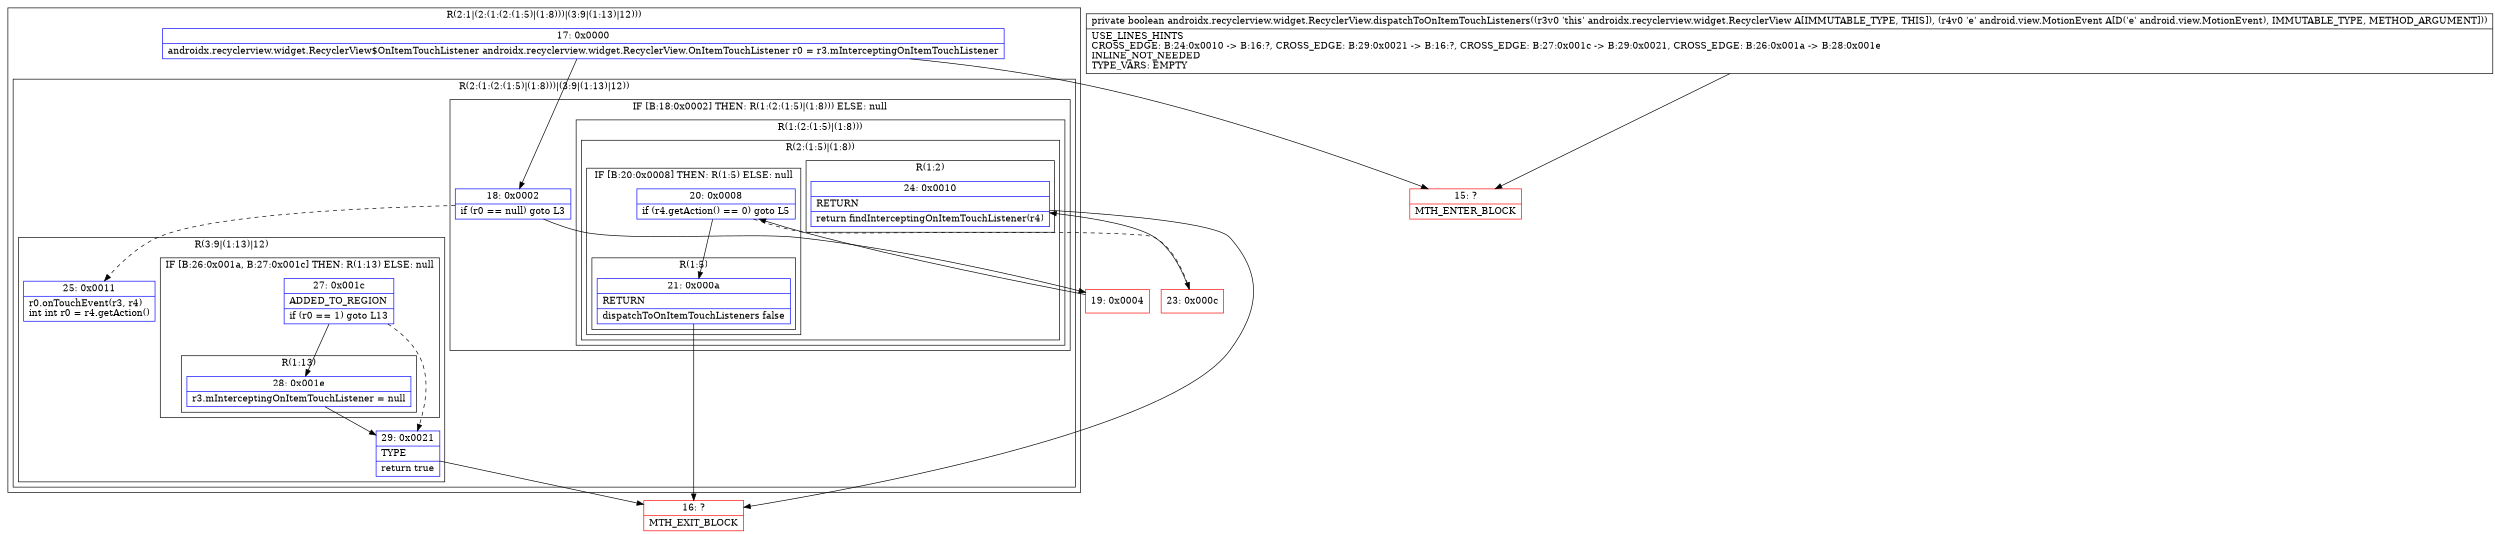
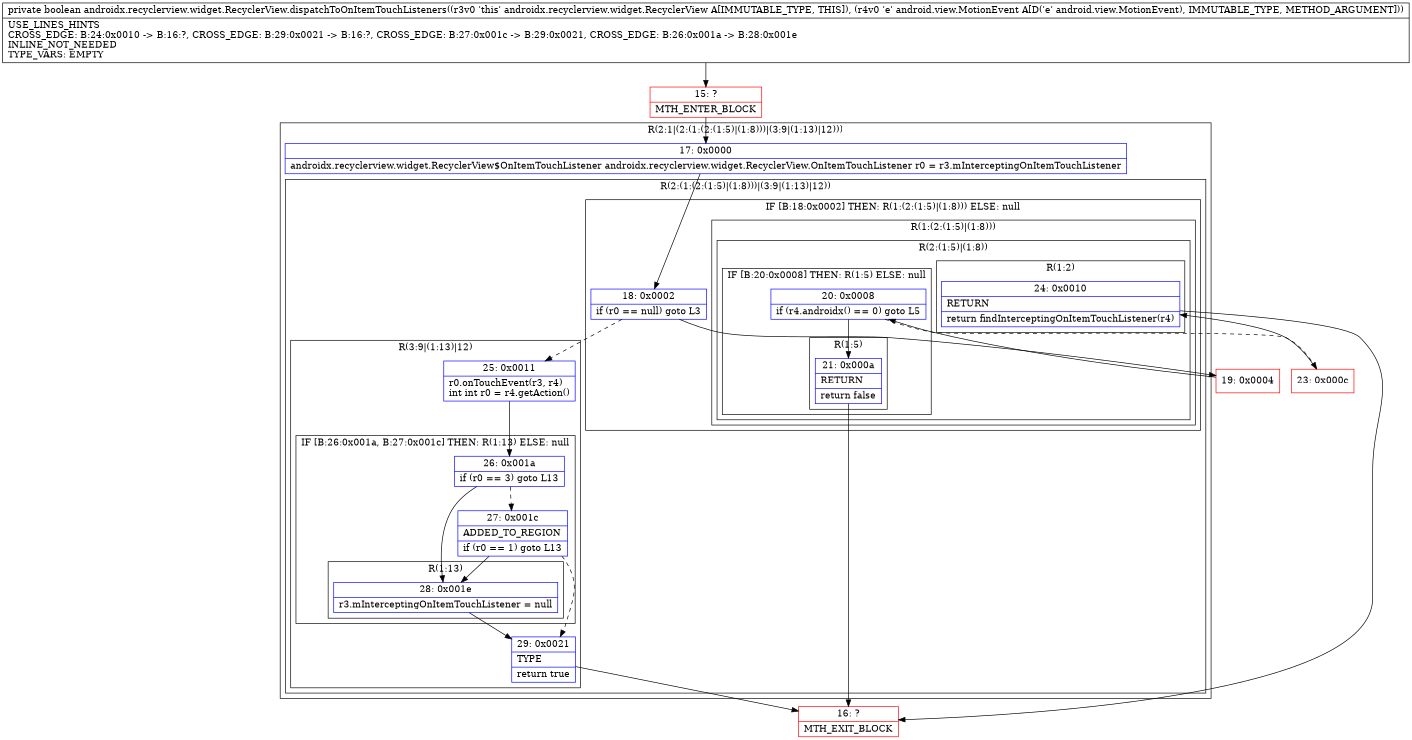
edge "17: 0x0000" -> "15: ?": reversed
node "20: 0x0008": text "if (r4.getAction() == 0) goto L5" -> "if (r4.androidx() == 0) goto L5"
node "21: 0x000a": text "dispatchToOnItemTouchListeners false" -> "return false"
node "26: 0x001a": added
